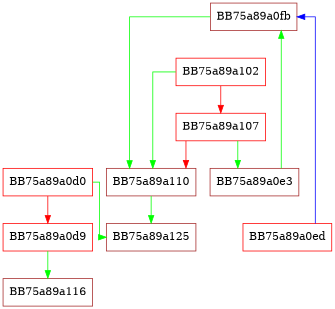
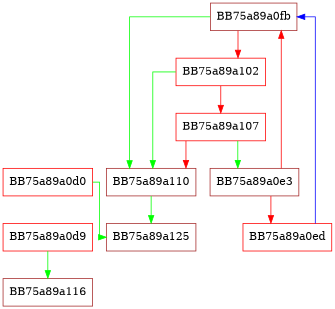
edge "BB75a89a0fb" -> "BB75a89a102": added
edge "BB75a89a0e3" -> "BB75a89a0fb": color green -> red
edge "BB75a89a0d0" -> "BB75a89a0d9": removed
edge "BB75a89a0e3" -> "BB75a89a0ed": added
